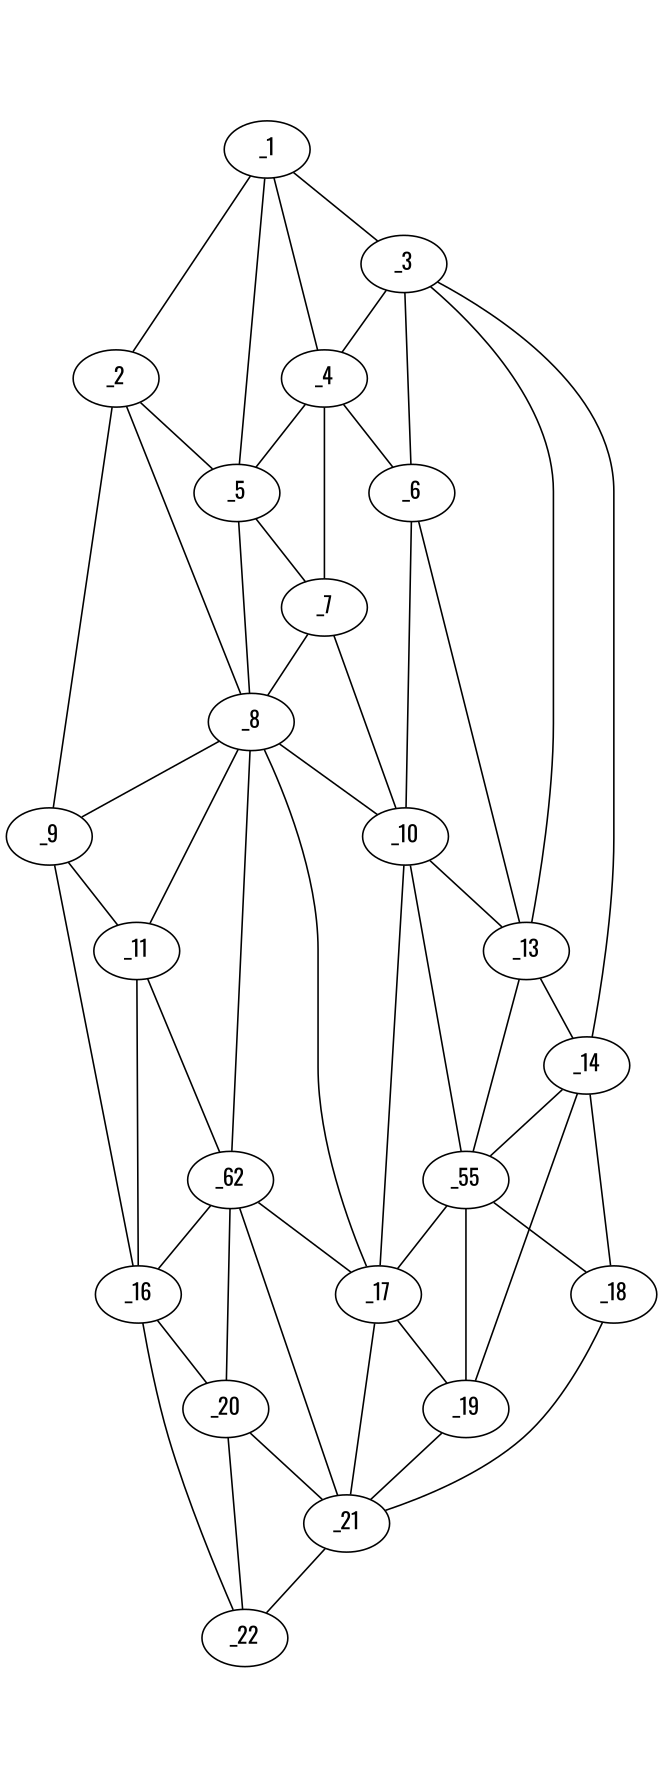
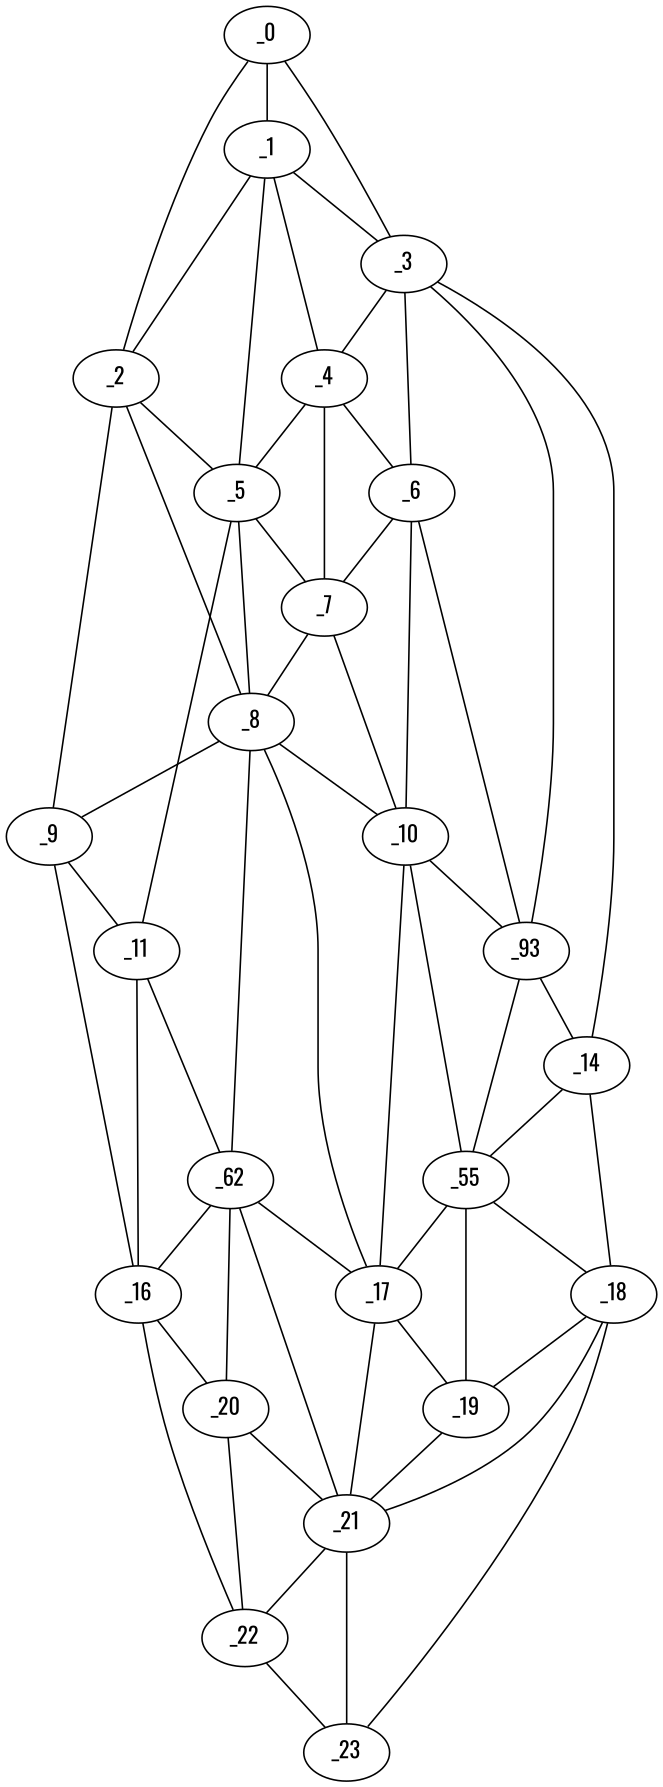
node "_0": added
edge "_6" -- "_7": added
edge "_8" -- "_11": now "_5" -- "_11"
node "_13": label "_13" -> "_93"
edge "_14" -- "_19": now "_18" -- "_19"
node "_23": added
